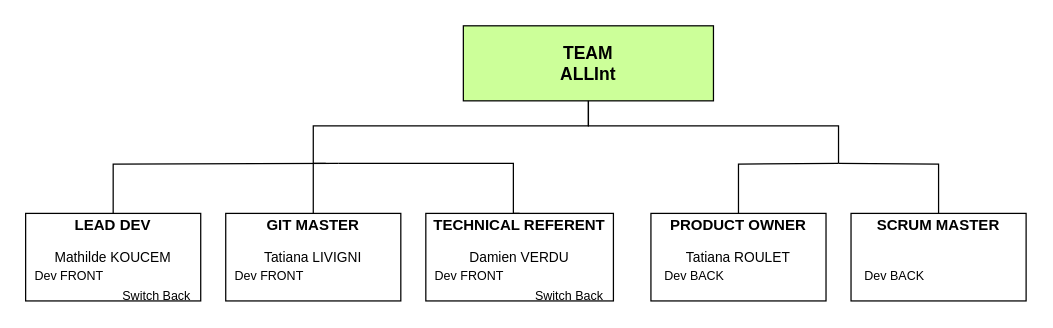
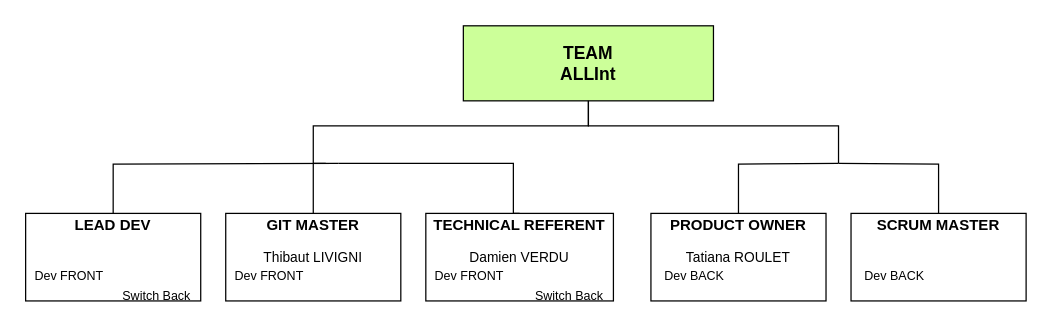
node "Mathilde KOUCEM": removed
node "Tatiana LIVIGNI": label "Tatiana LIVIGNI" -> "Thibaut LIVIGNI"
